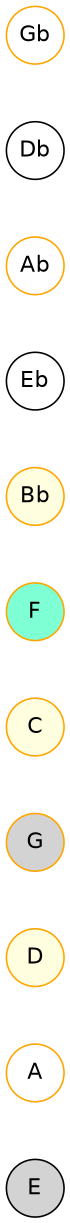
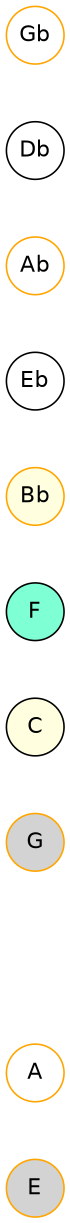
node "F": color orange -> black
node "C": color orange -> black
node "D": removed
node "E": color black -> orange
